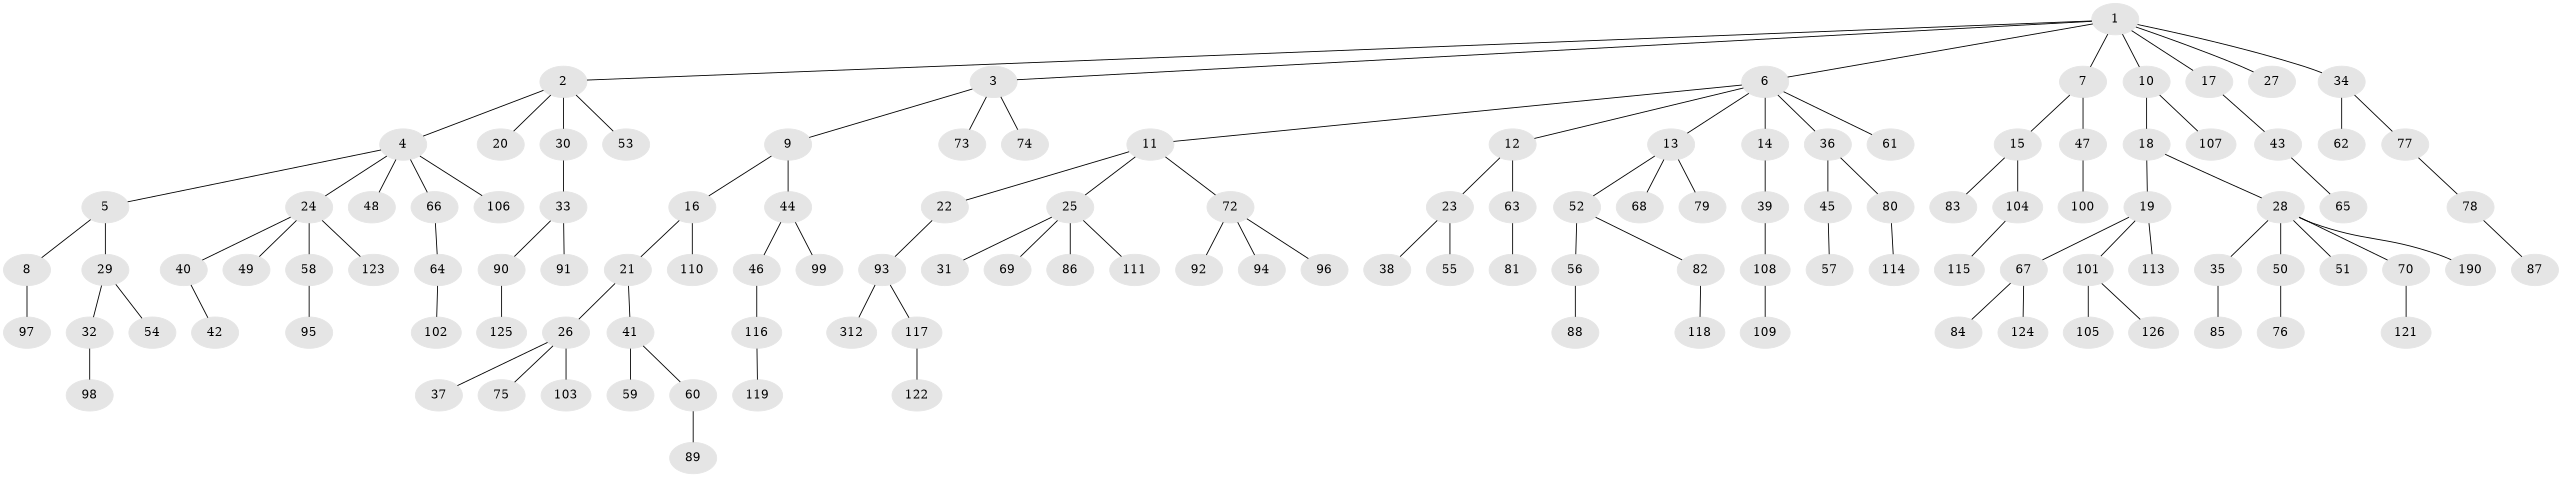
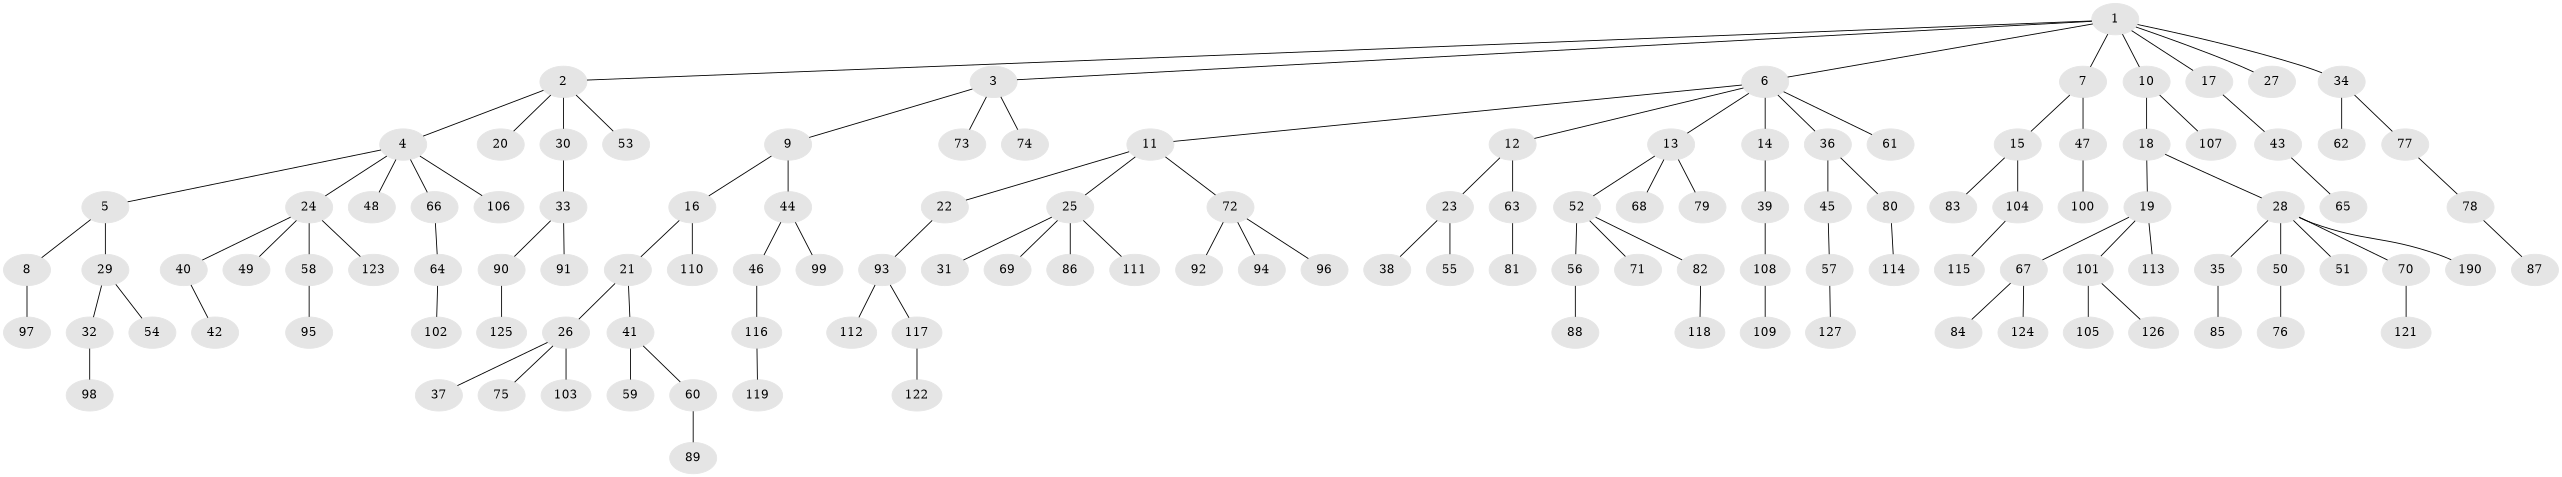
node "71": added
node "312": label "312" -> "112"
node "127": added
